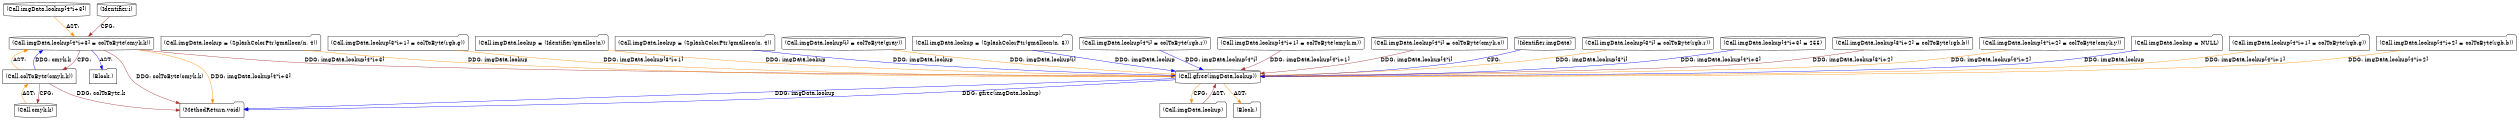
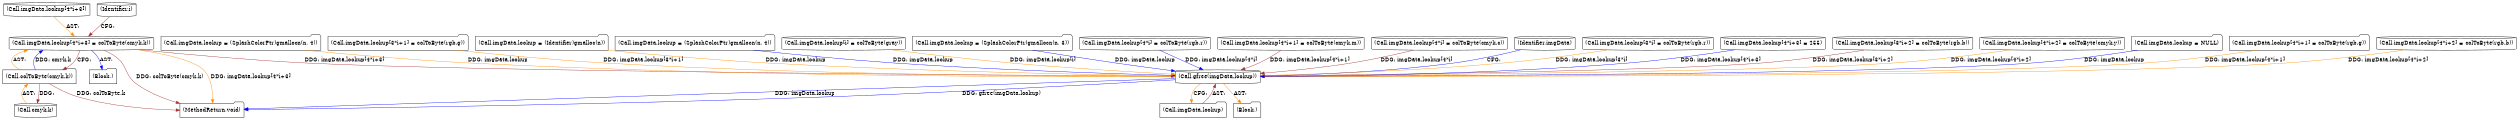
node "(Call,imgData.lookup[4*i+2] = colToByte(rgb.b))": shape folder -> cylinder
edge "(Call,colToByte(cmyk.k))" -> "(Call,cmyk.k)": label "CFG: " -> "DDG: "
